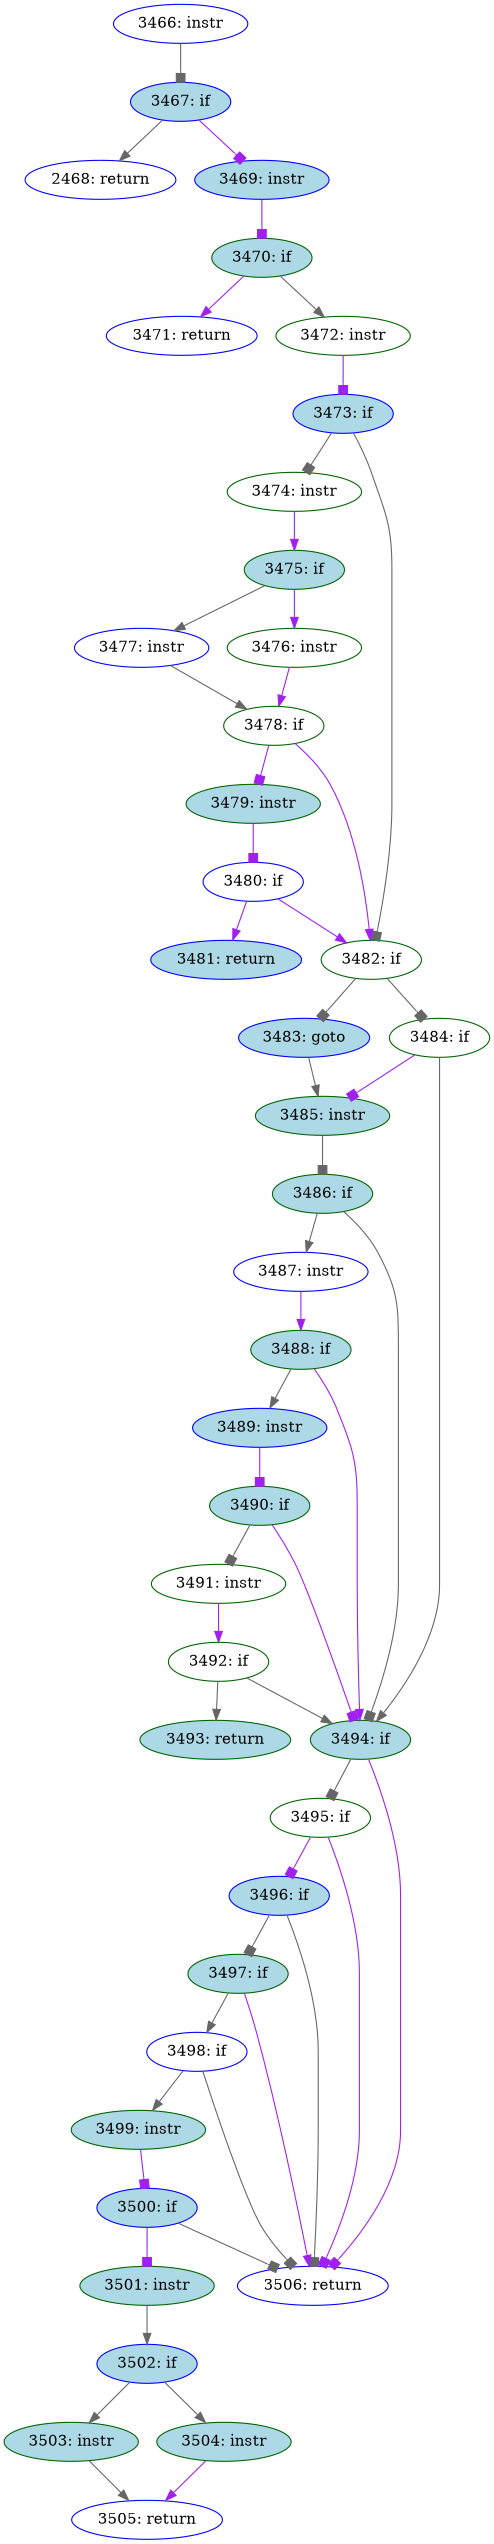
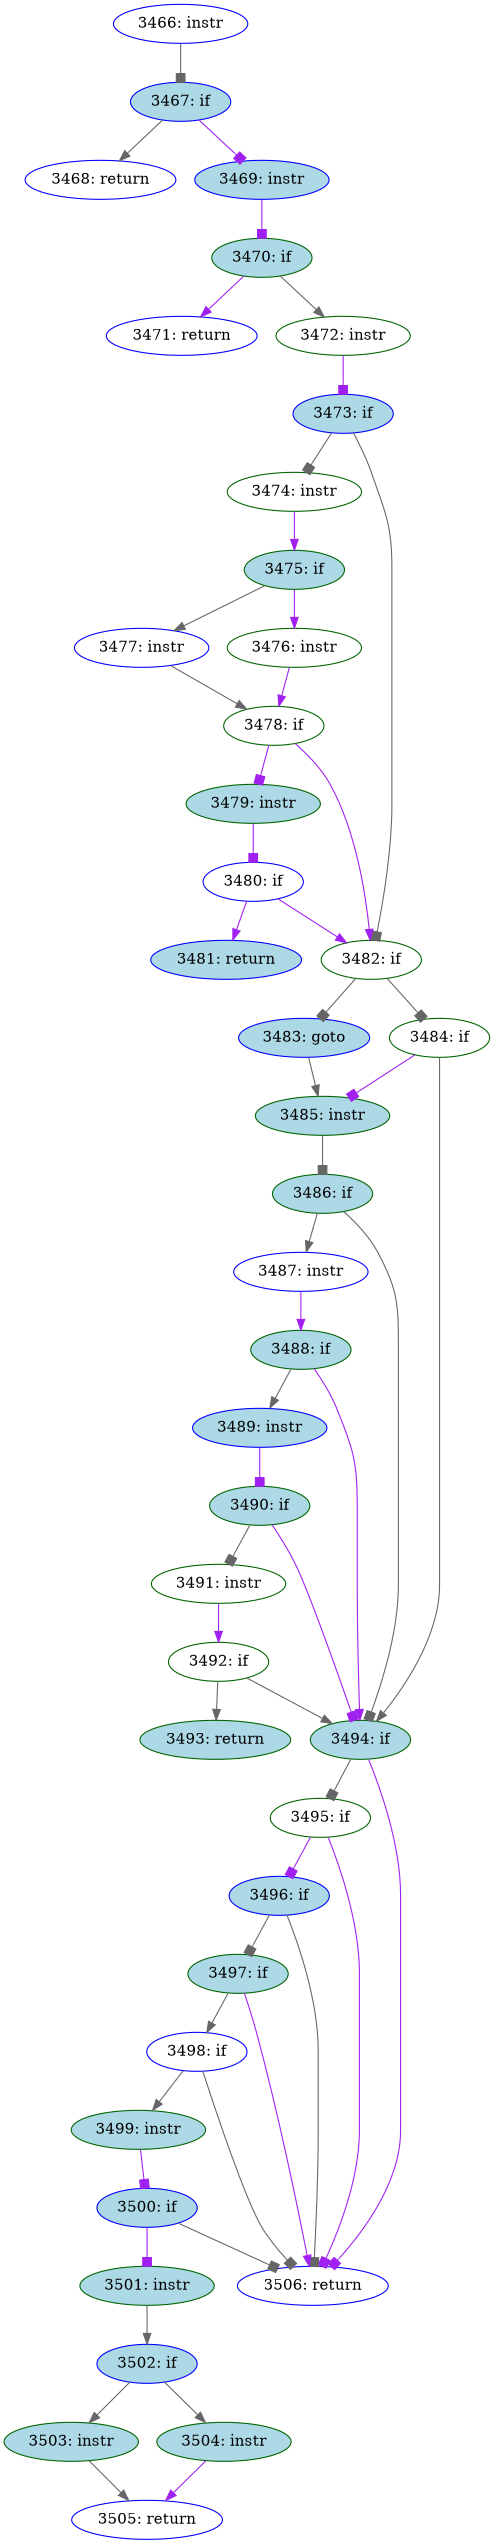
node "2468: return": label "2468: return" -> "3468: return"
